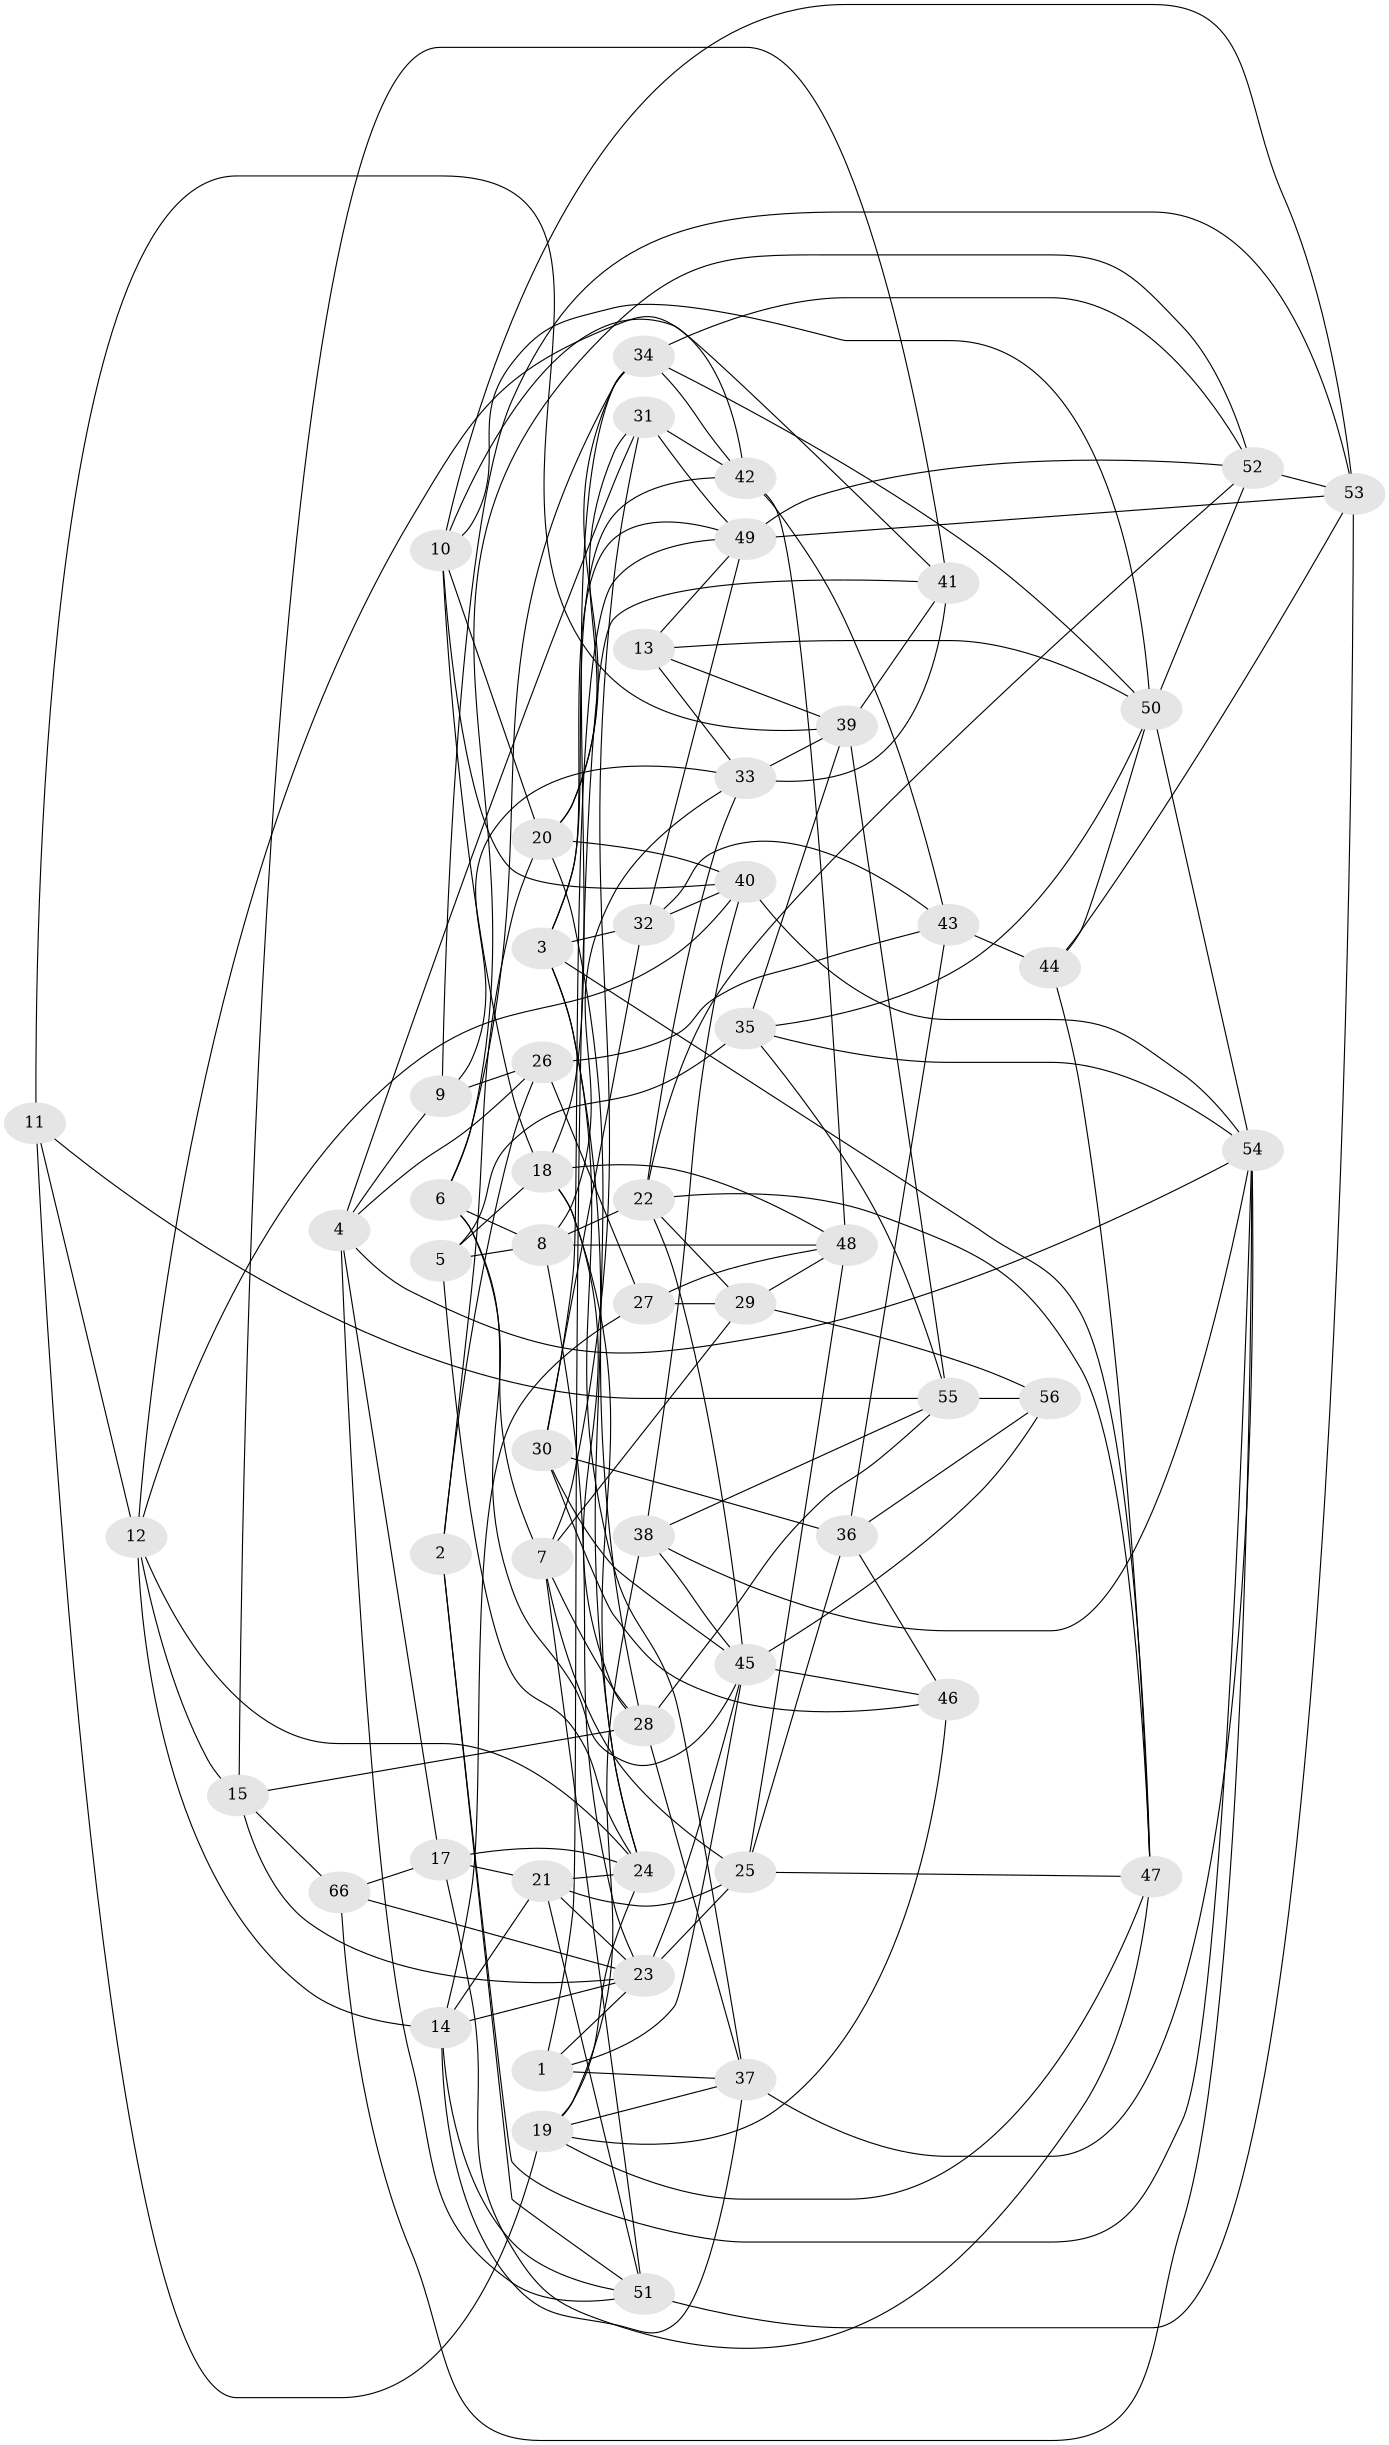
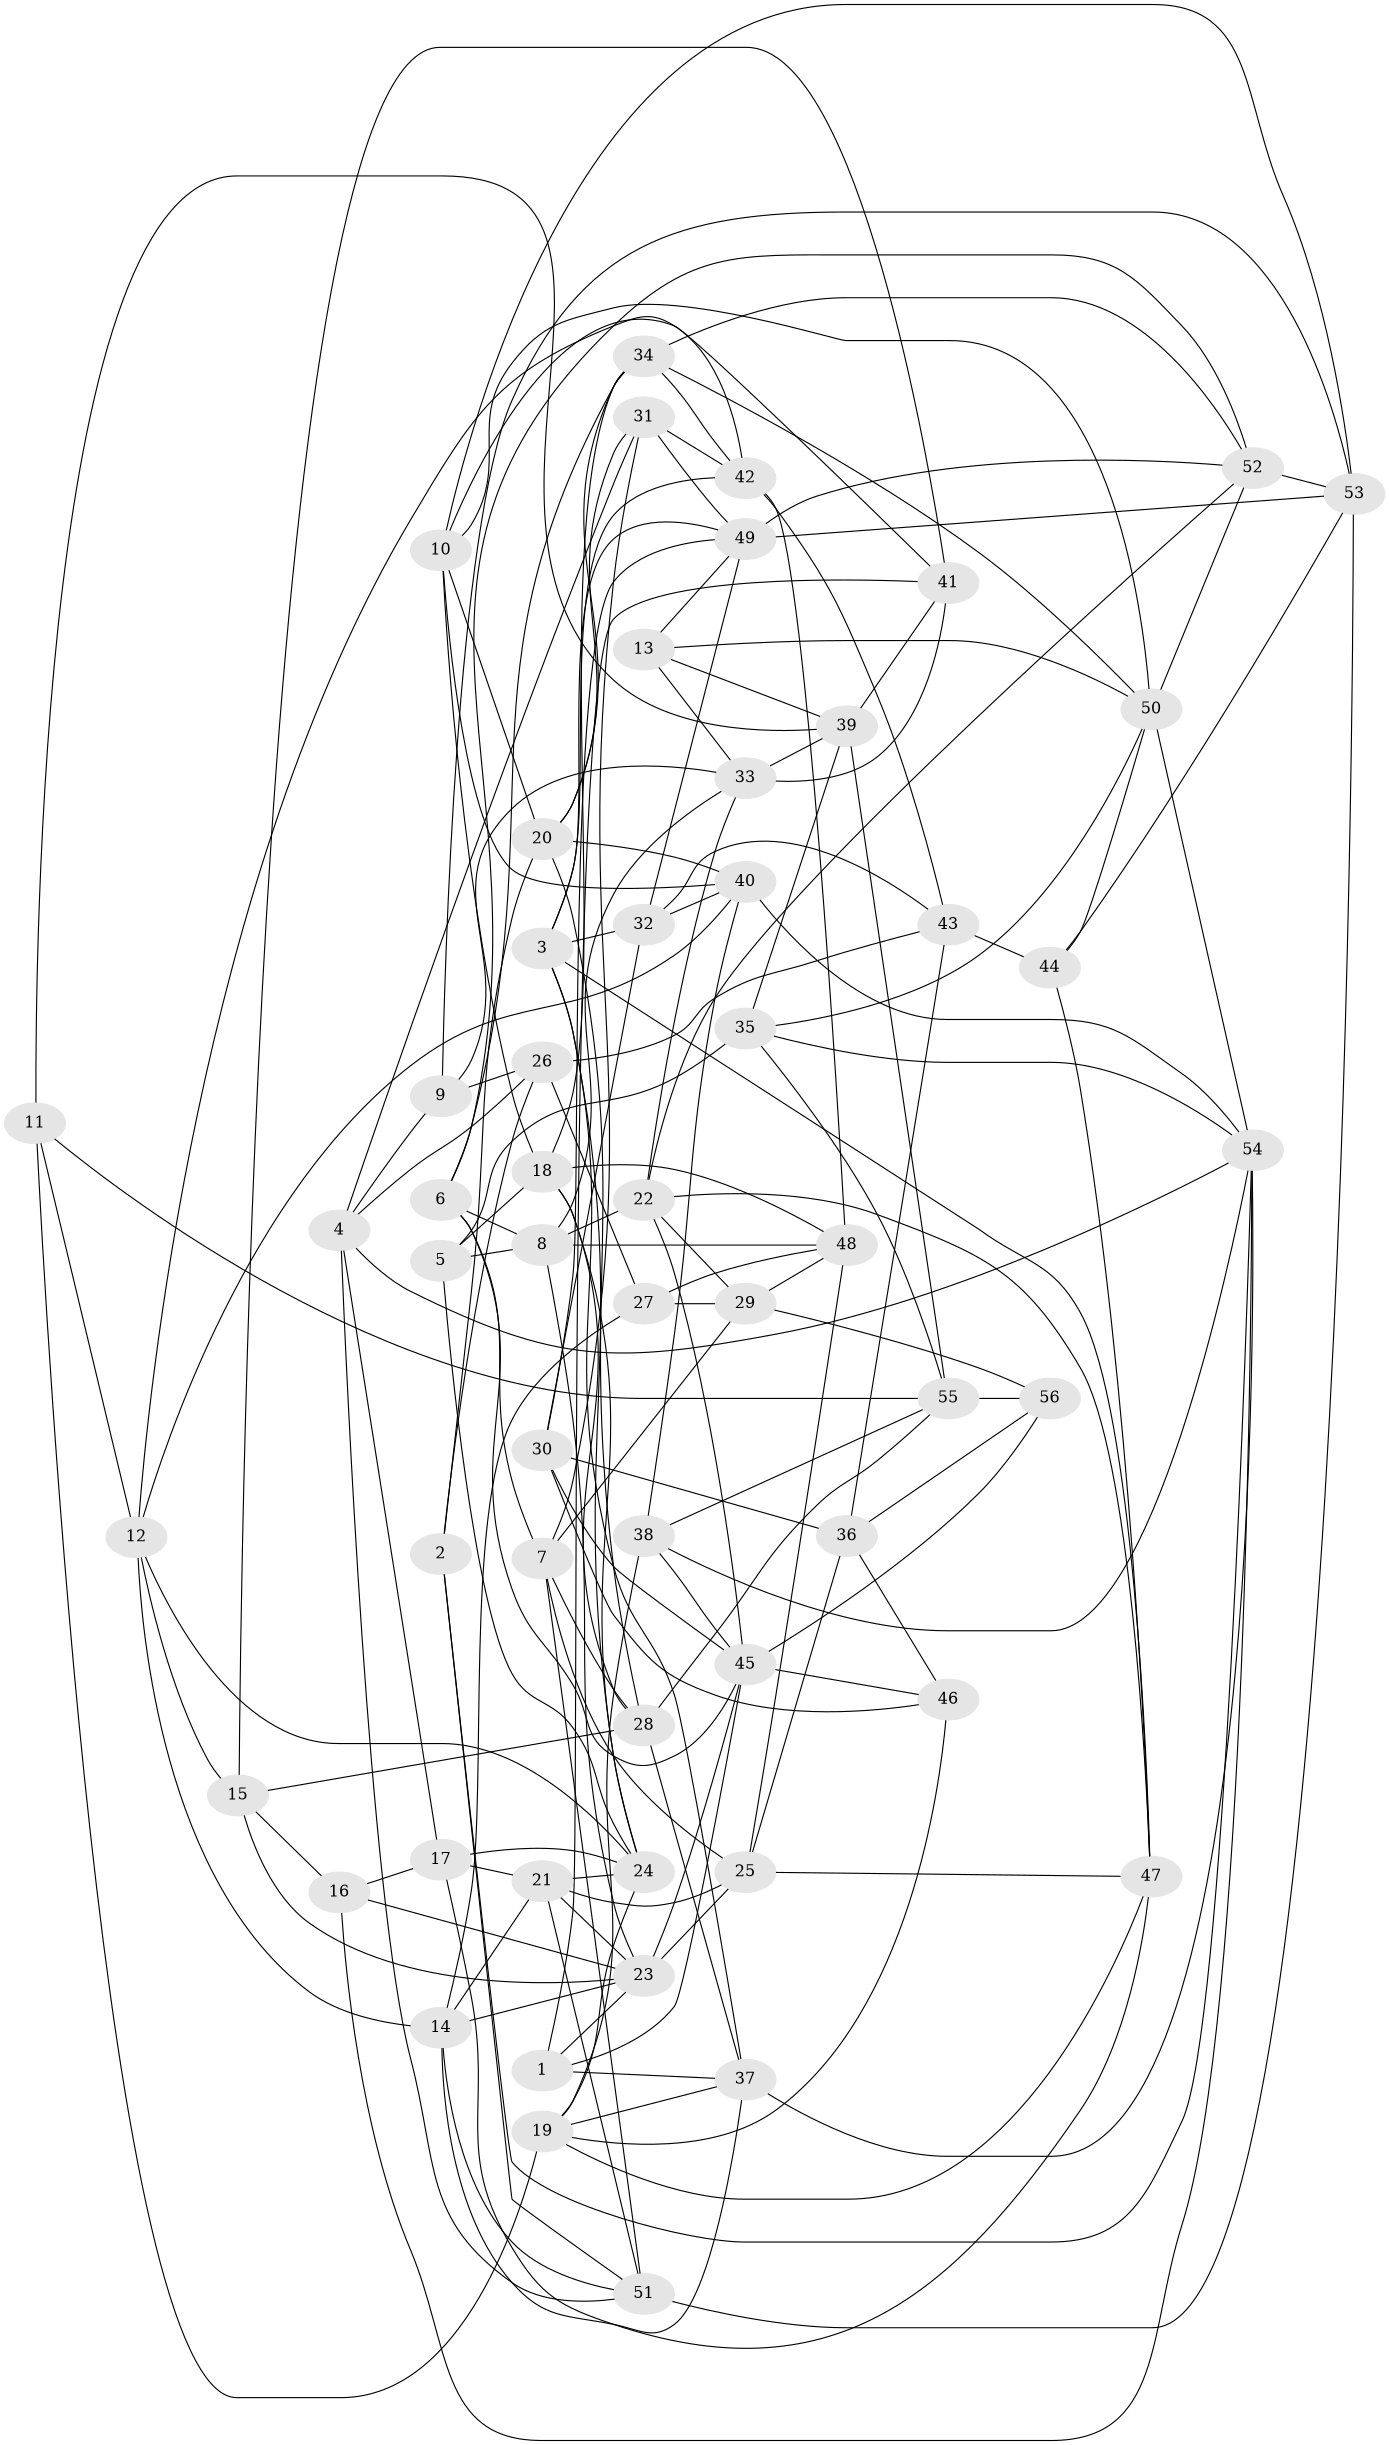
node "66": label "66" -> "16"
